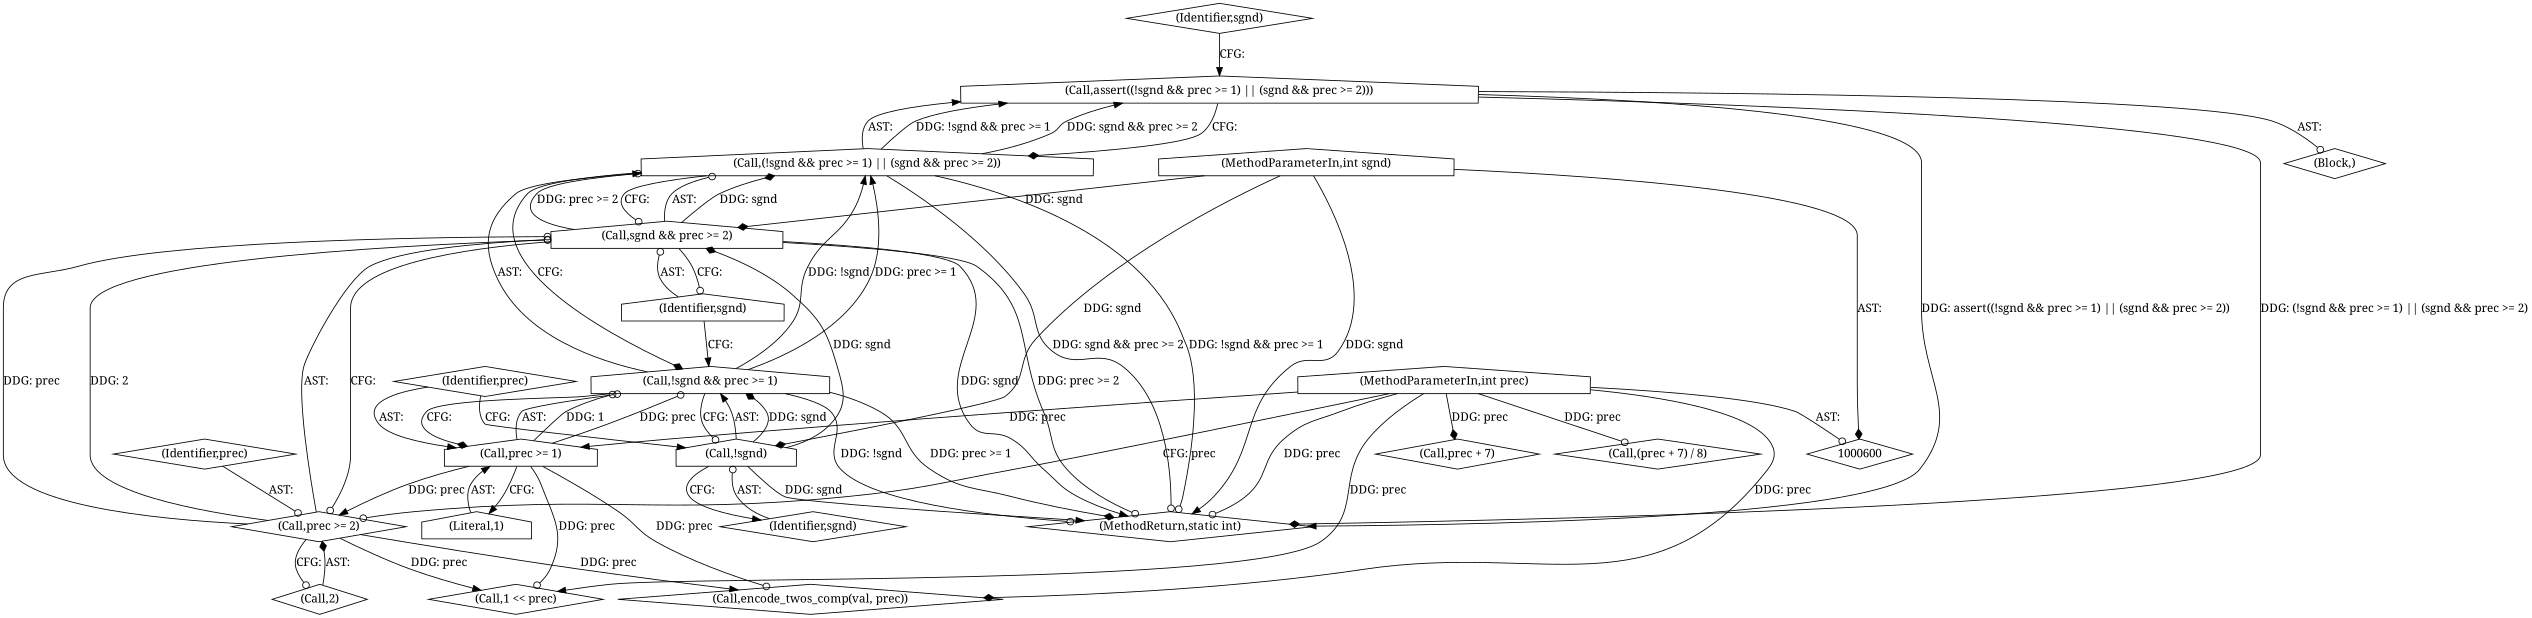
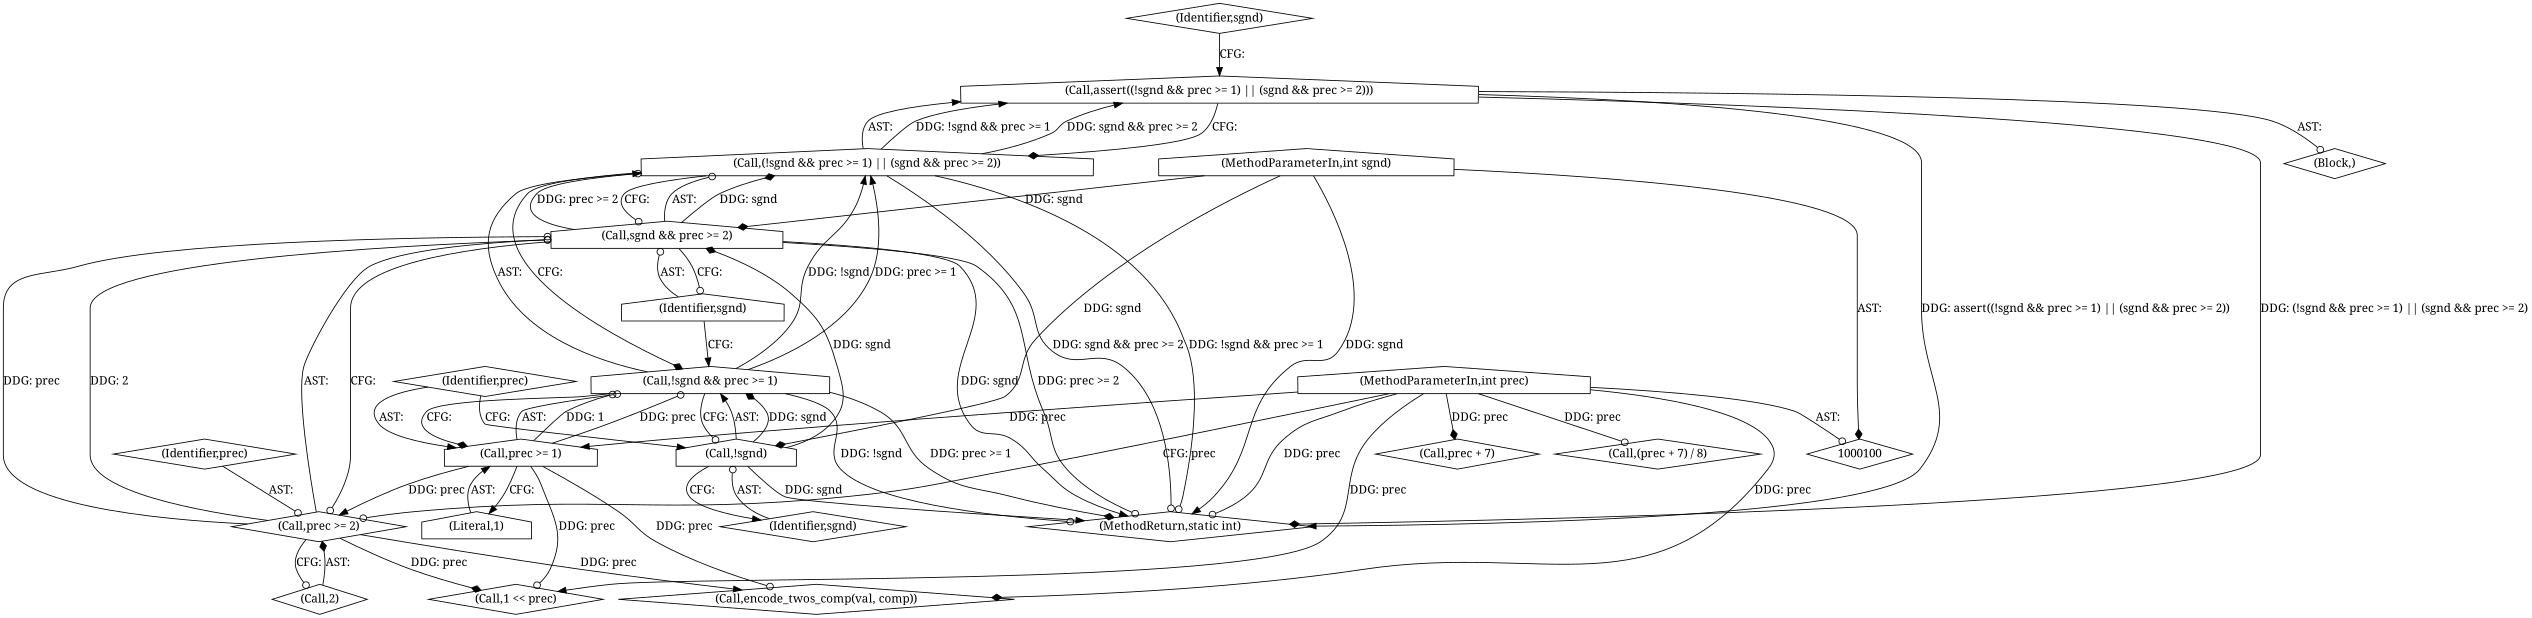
node "1000600": label "1000600" -> "1000100"
edge "(Call,prec >= 2)" -> "(Call,1 << prec)": arrowhead normal -> diamond
node "(Call,encode_twos_comp(val, prec))": label "(Call,encode_twos_comp(val, prec))" -> "(Call,encode_twos_comp(val, comp))"
